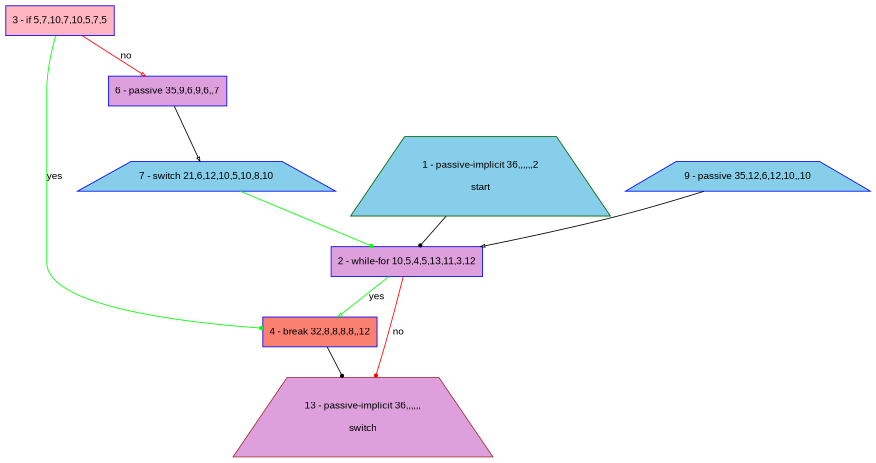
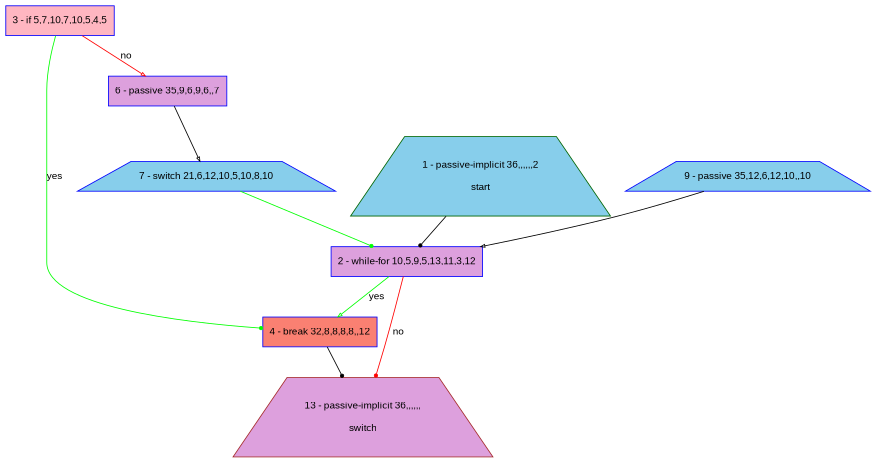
node "3 - if 5,7,10,7,10,5,7,5": label "3 - if 5,7,10,7,10,5,7,5" -> "3 - if 5,7,10,7,10,5,4,5"
node "2 - while-for 10,5,4,5,13,11,3,12": label "2 - while-for 10,5,4,5,13,11,3,12" -> "2 - while-for 10,5,9,5,13,11,3,12"
